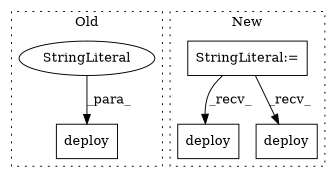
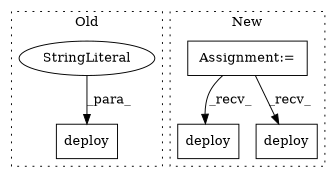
node "StringLiteral:=": label "StringLiteral:=" -> "Assignment:="
